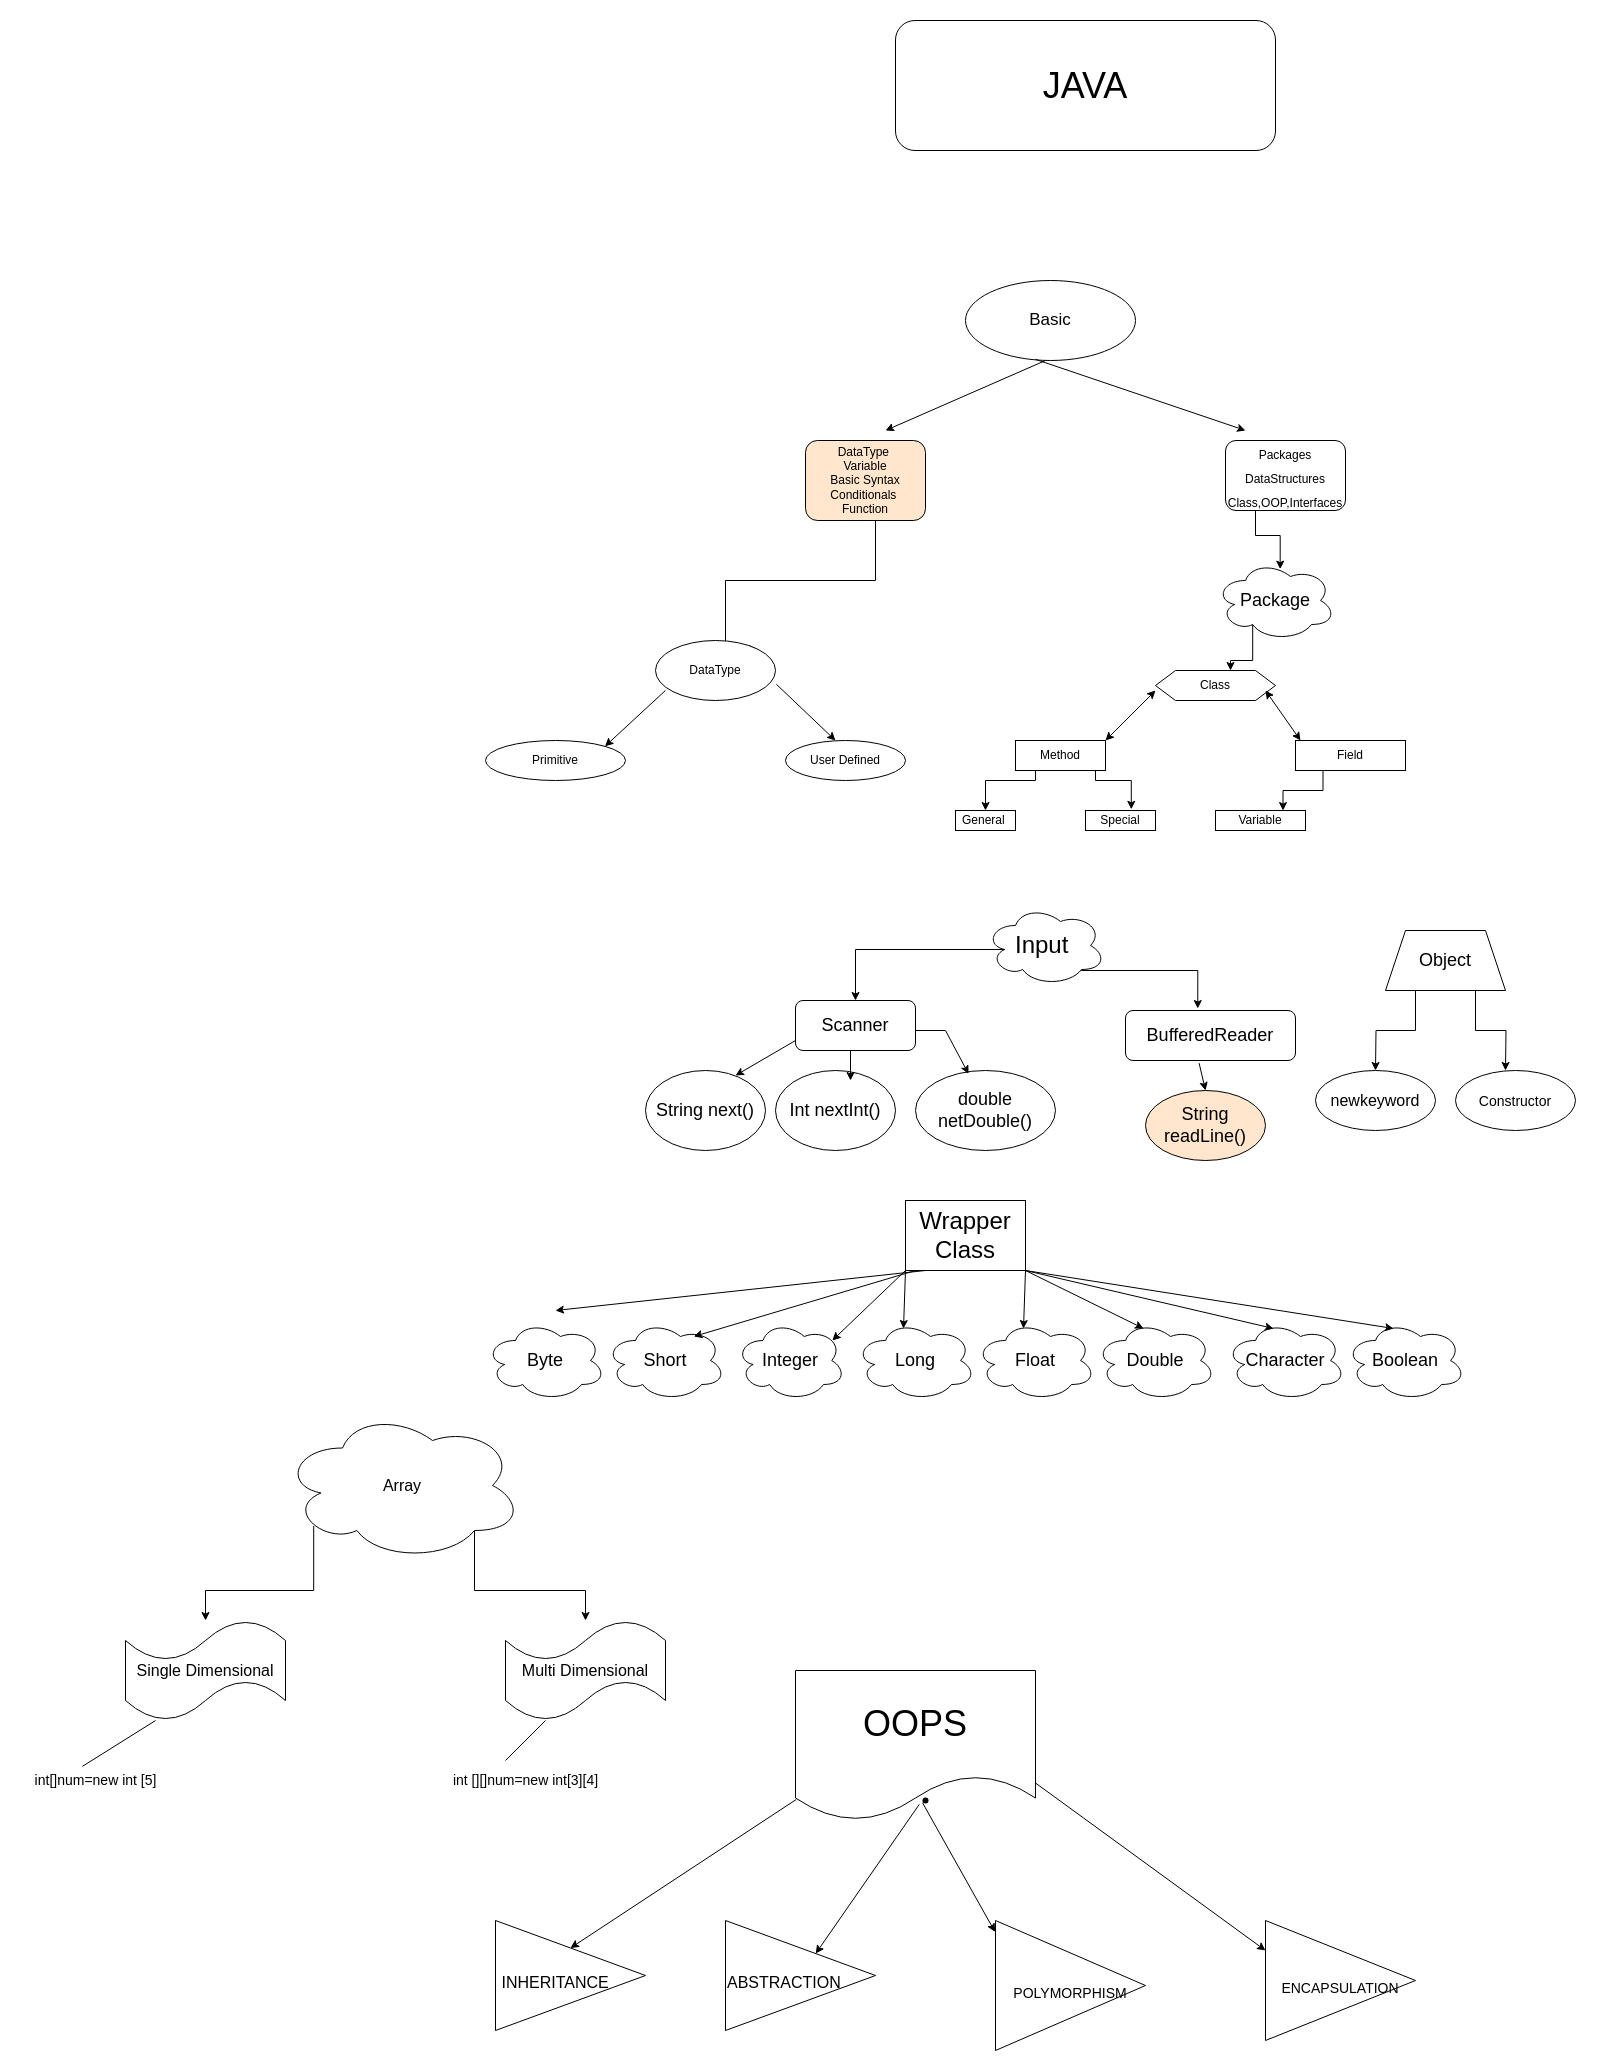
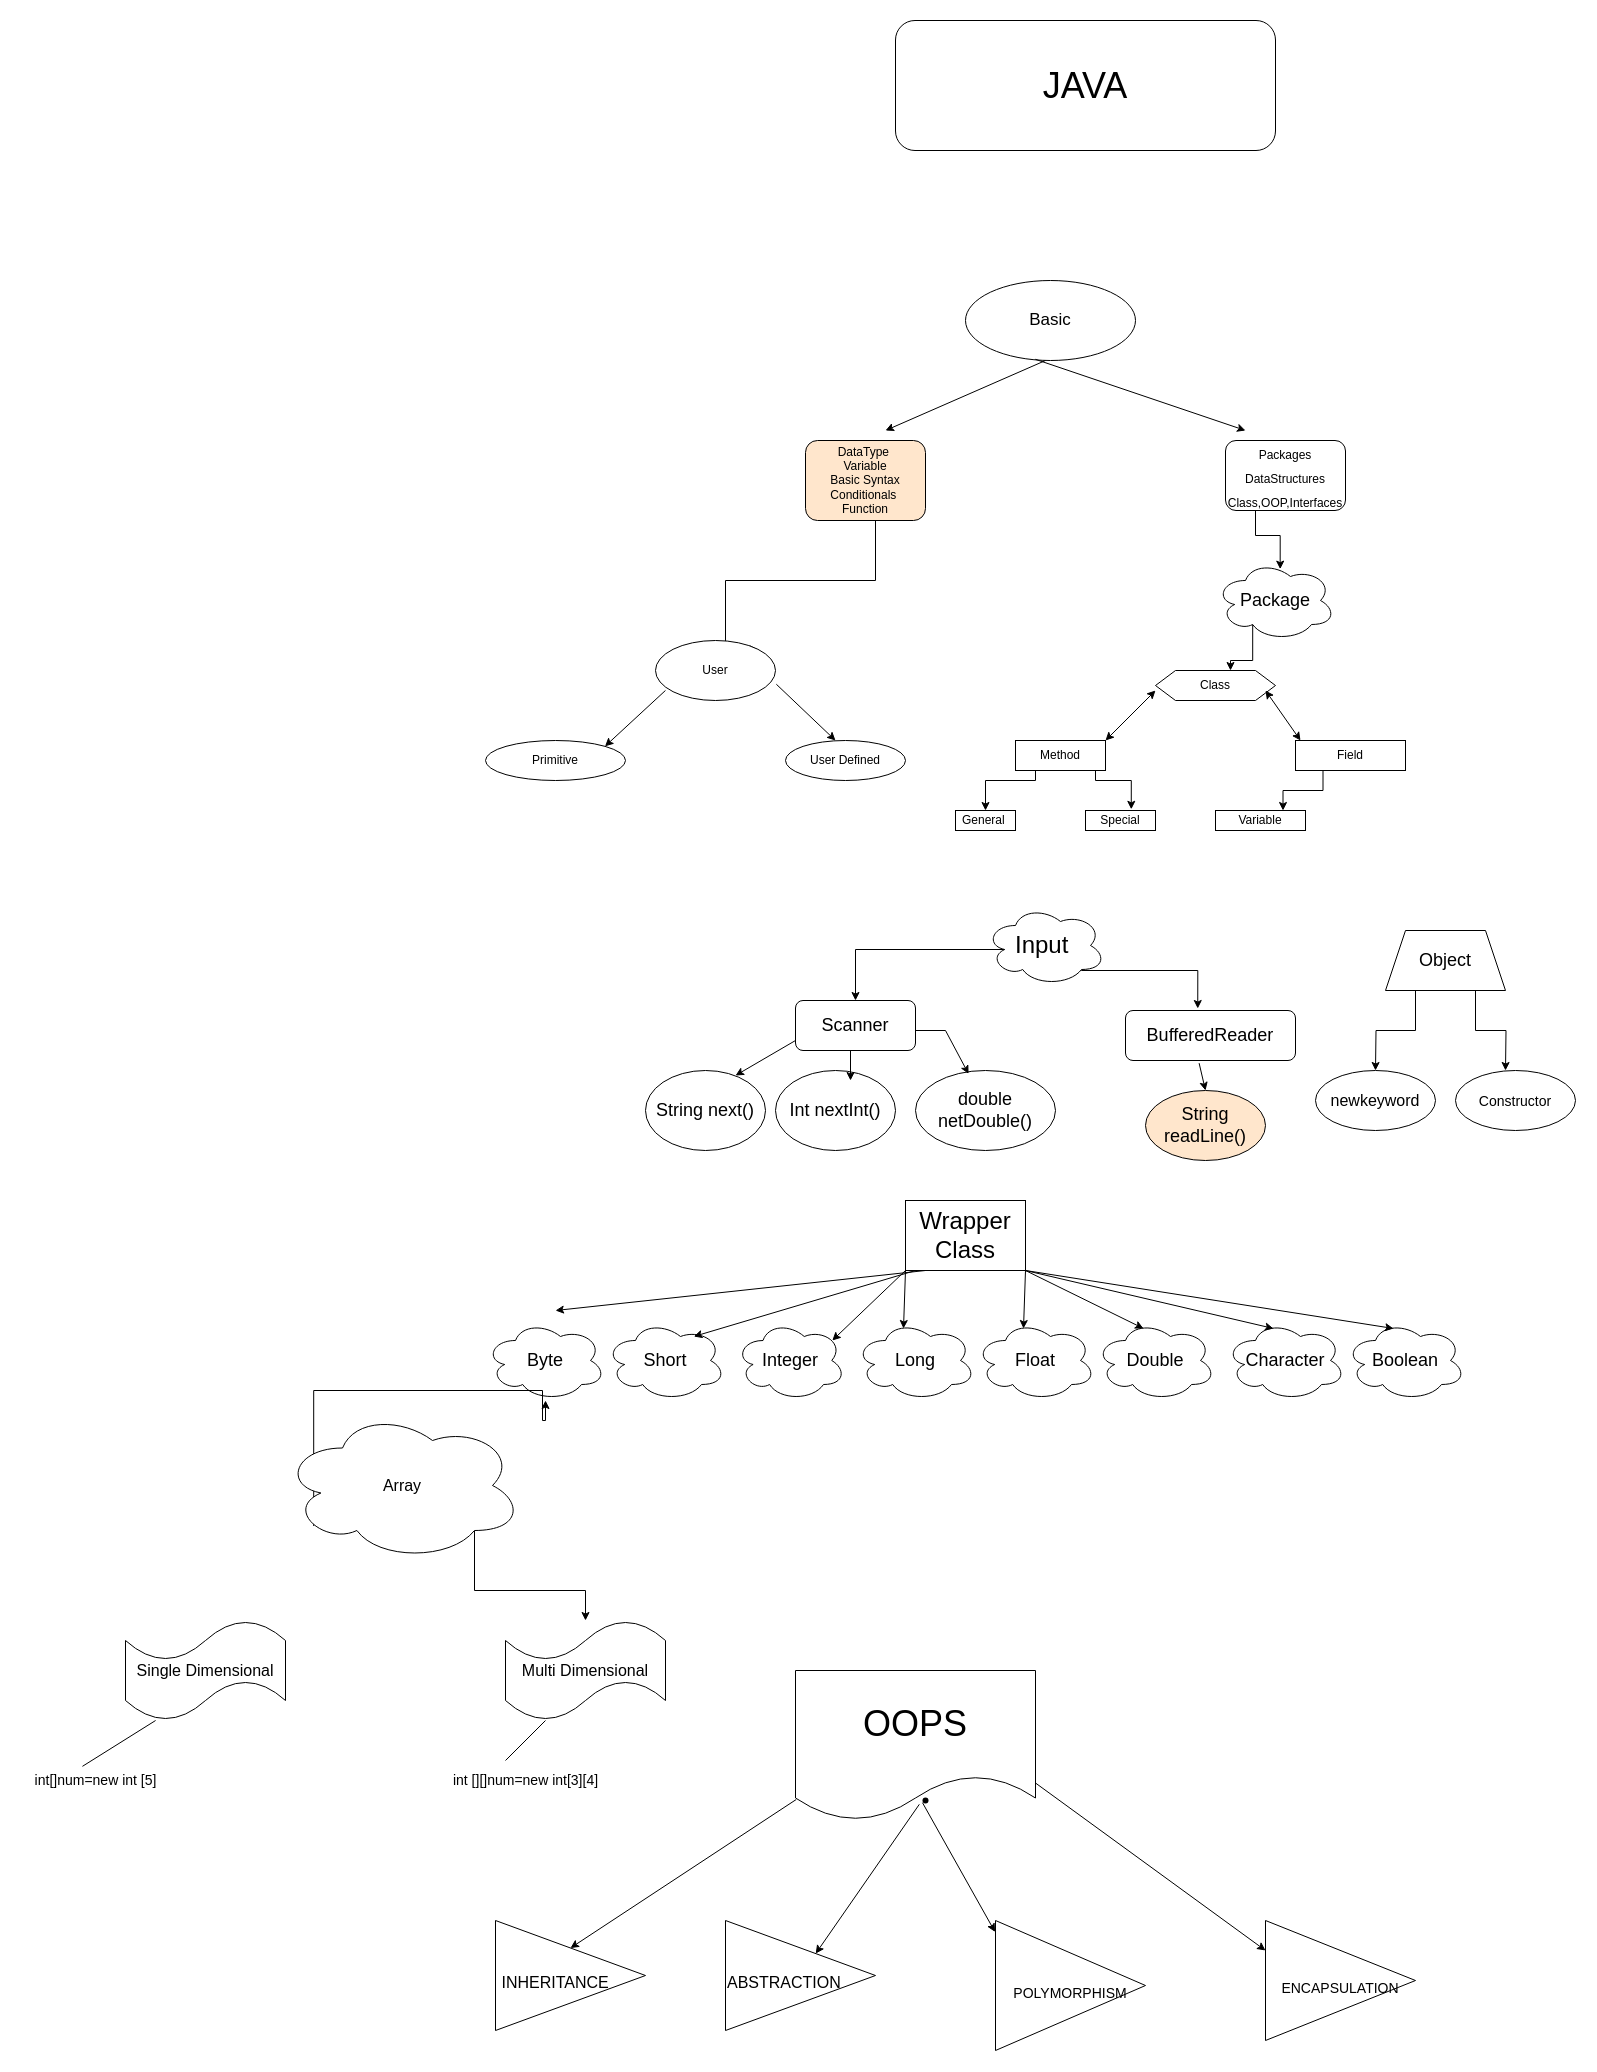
node "DataType": label "DataType" -> "User"
edge "Array" -> "Single Dimensional": now "Array" -> "Byte"
